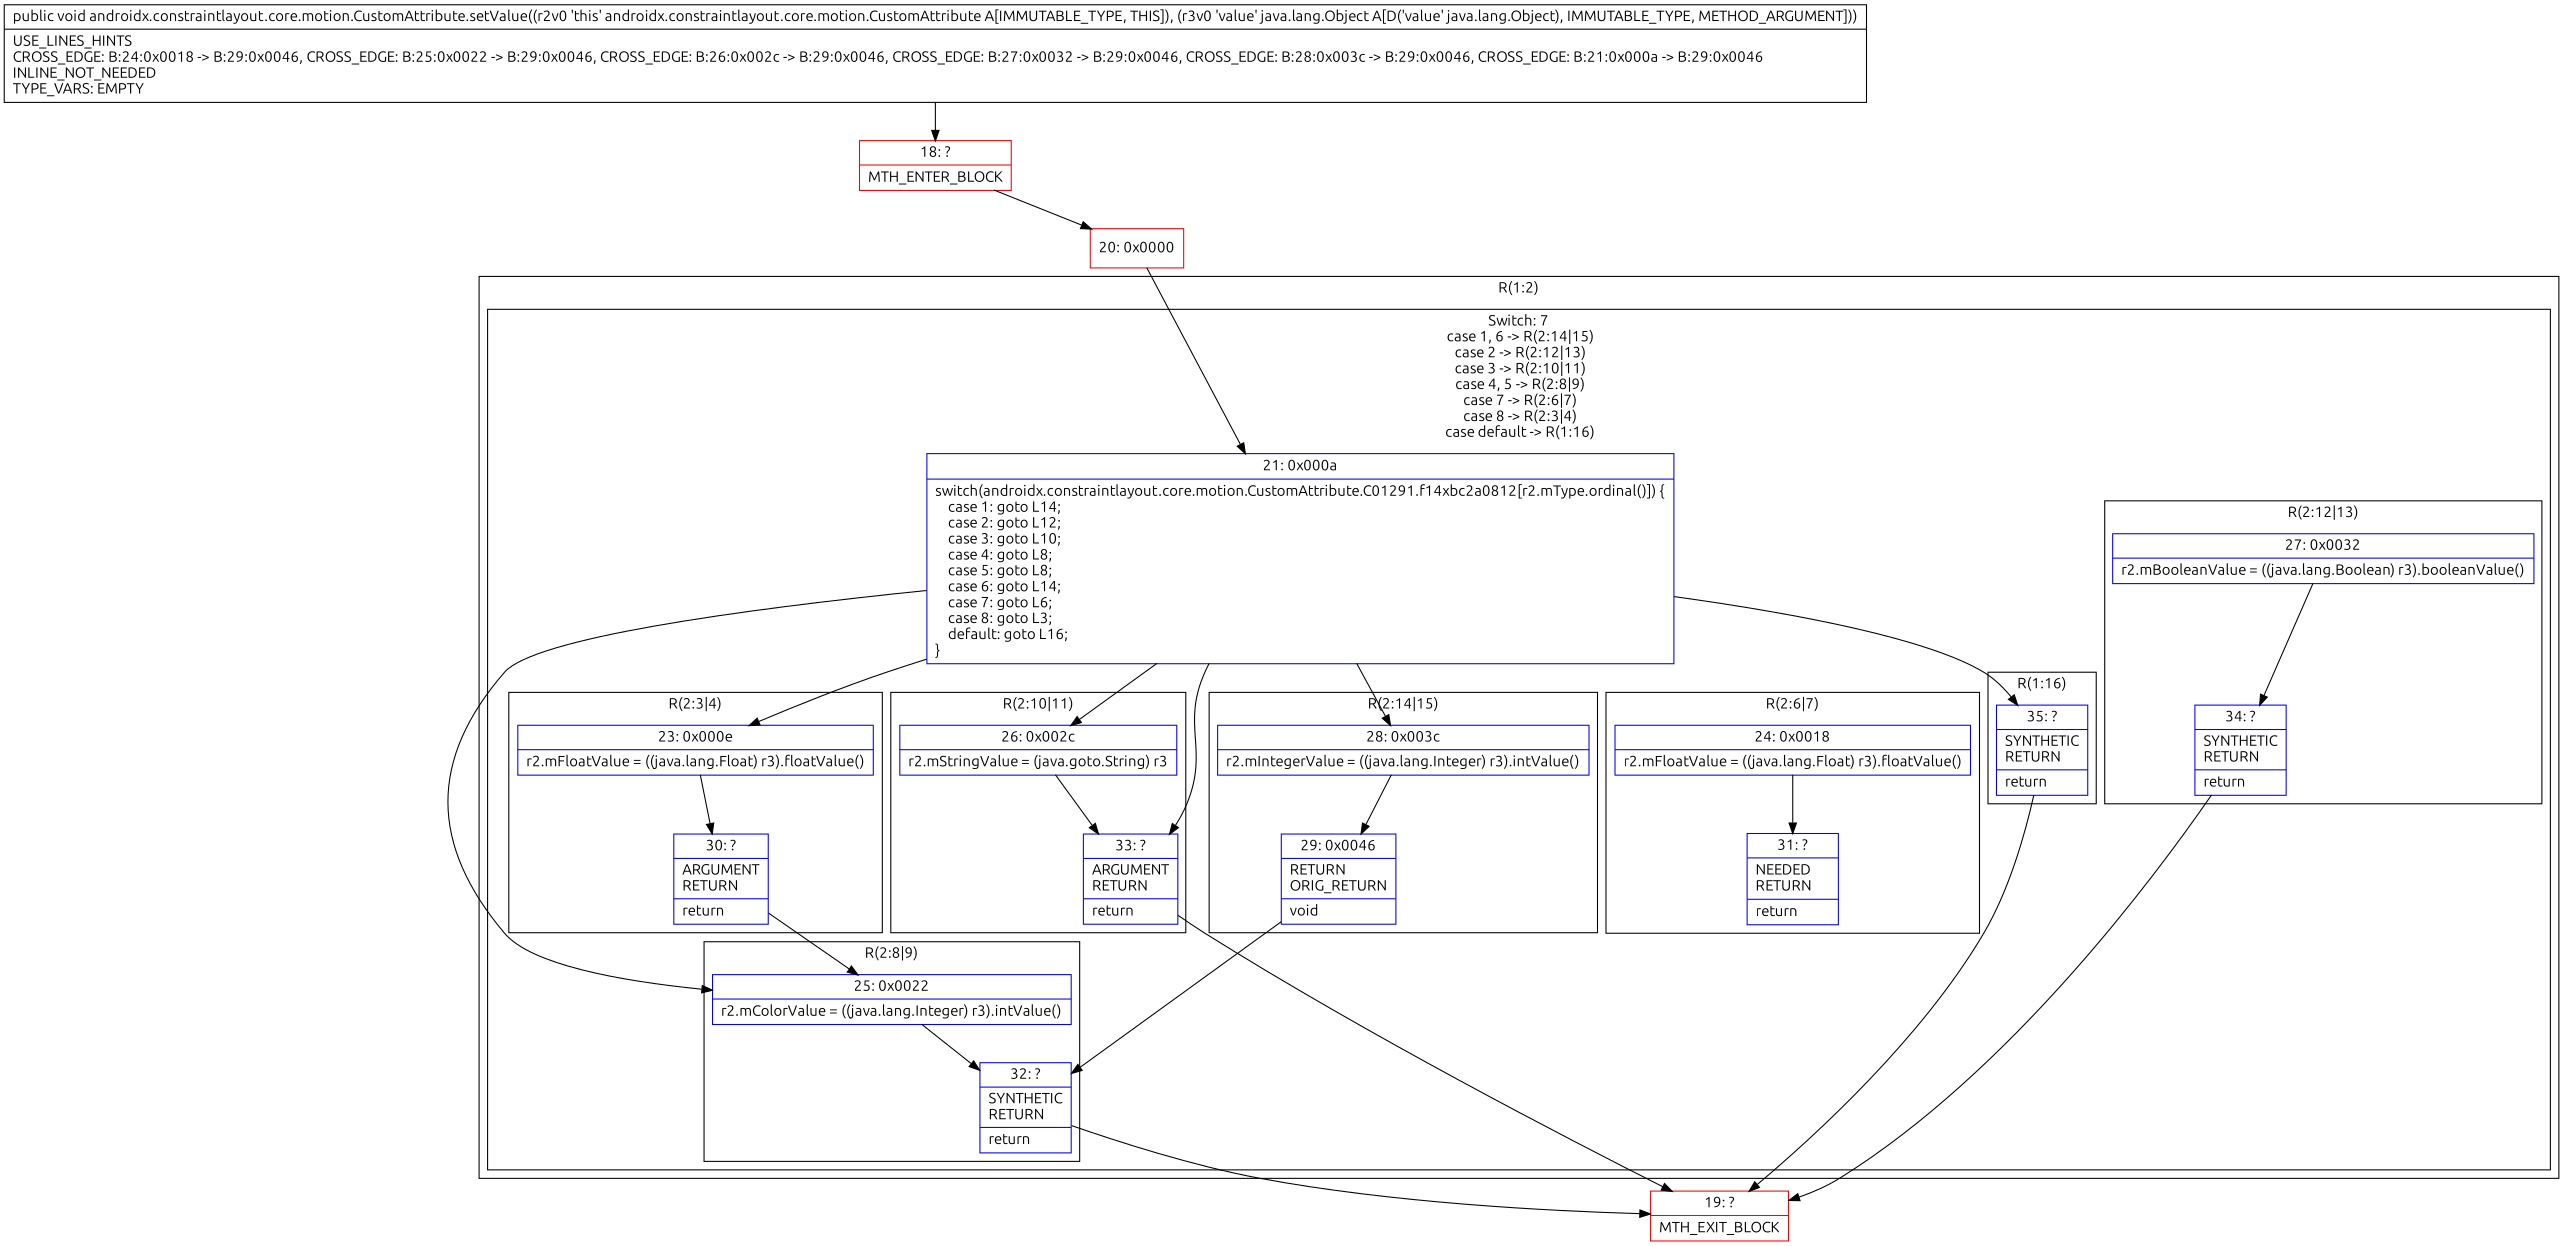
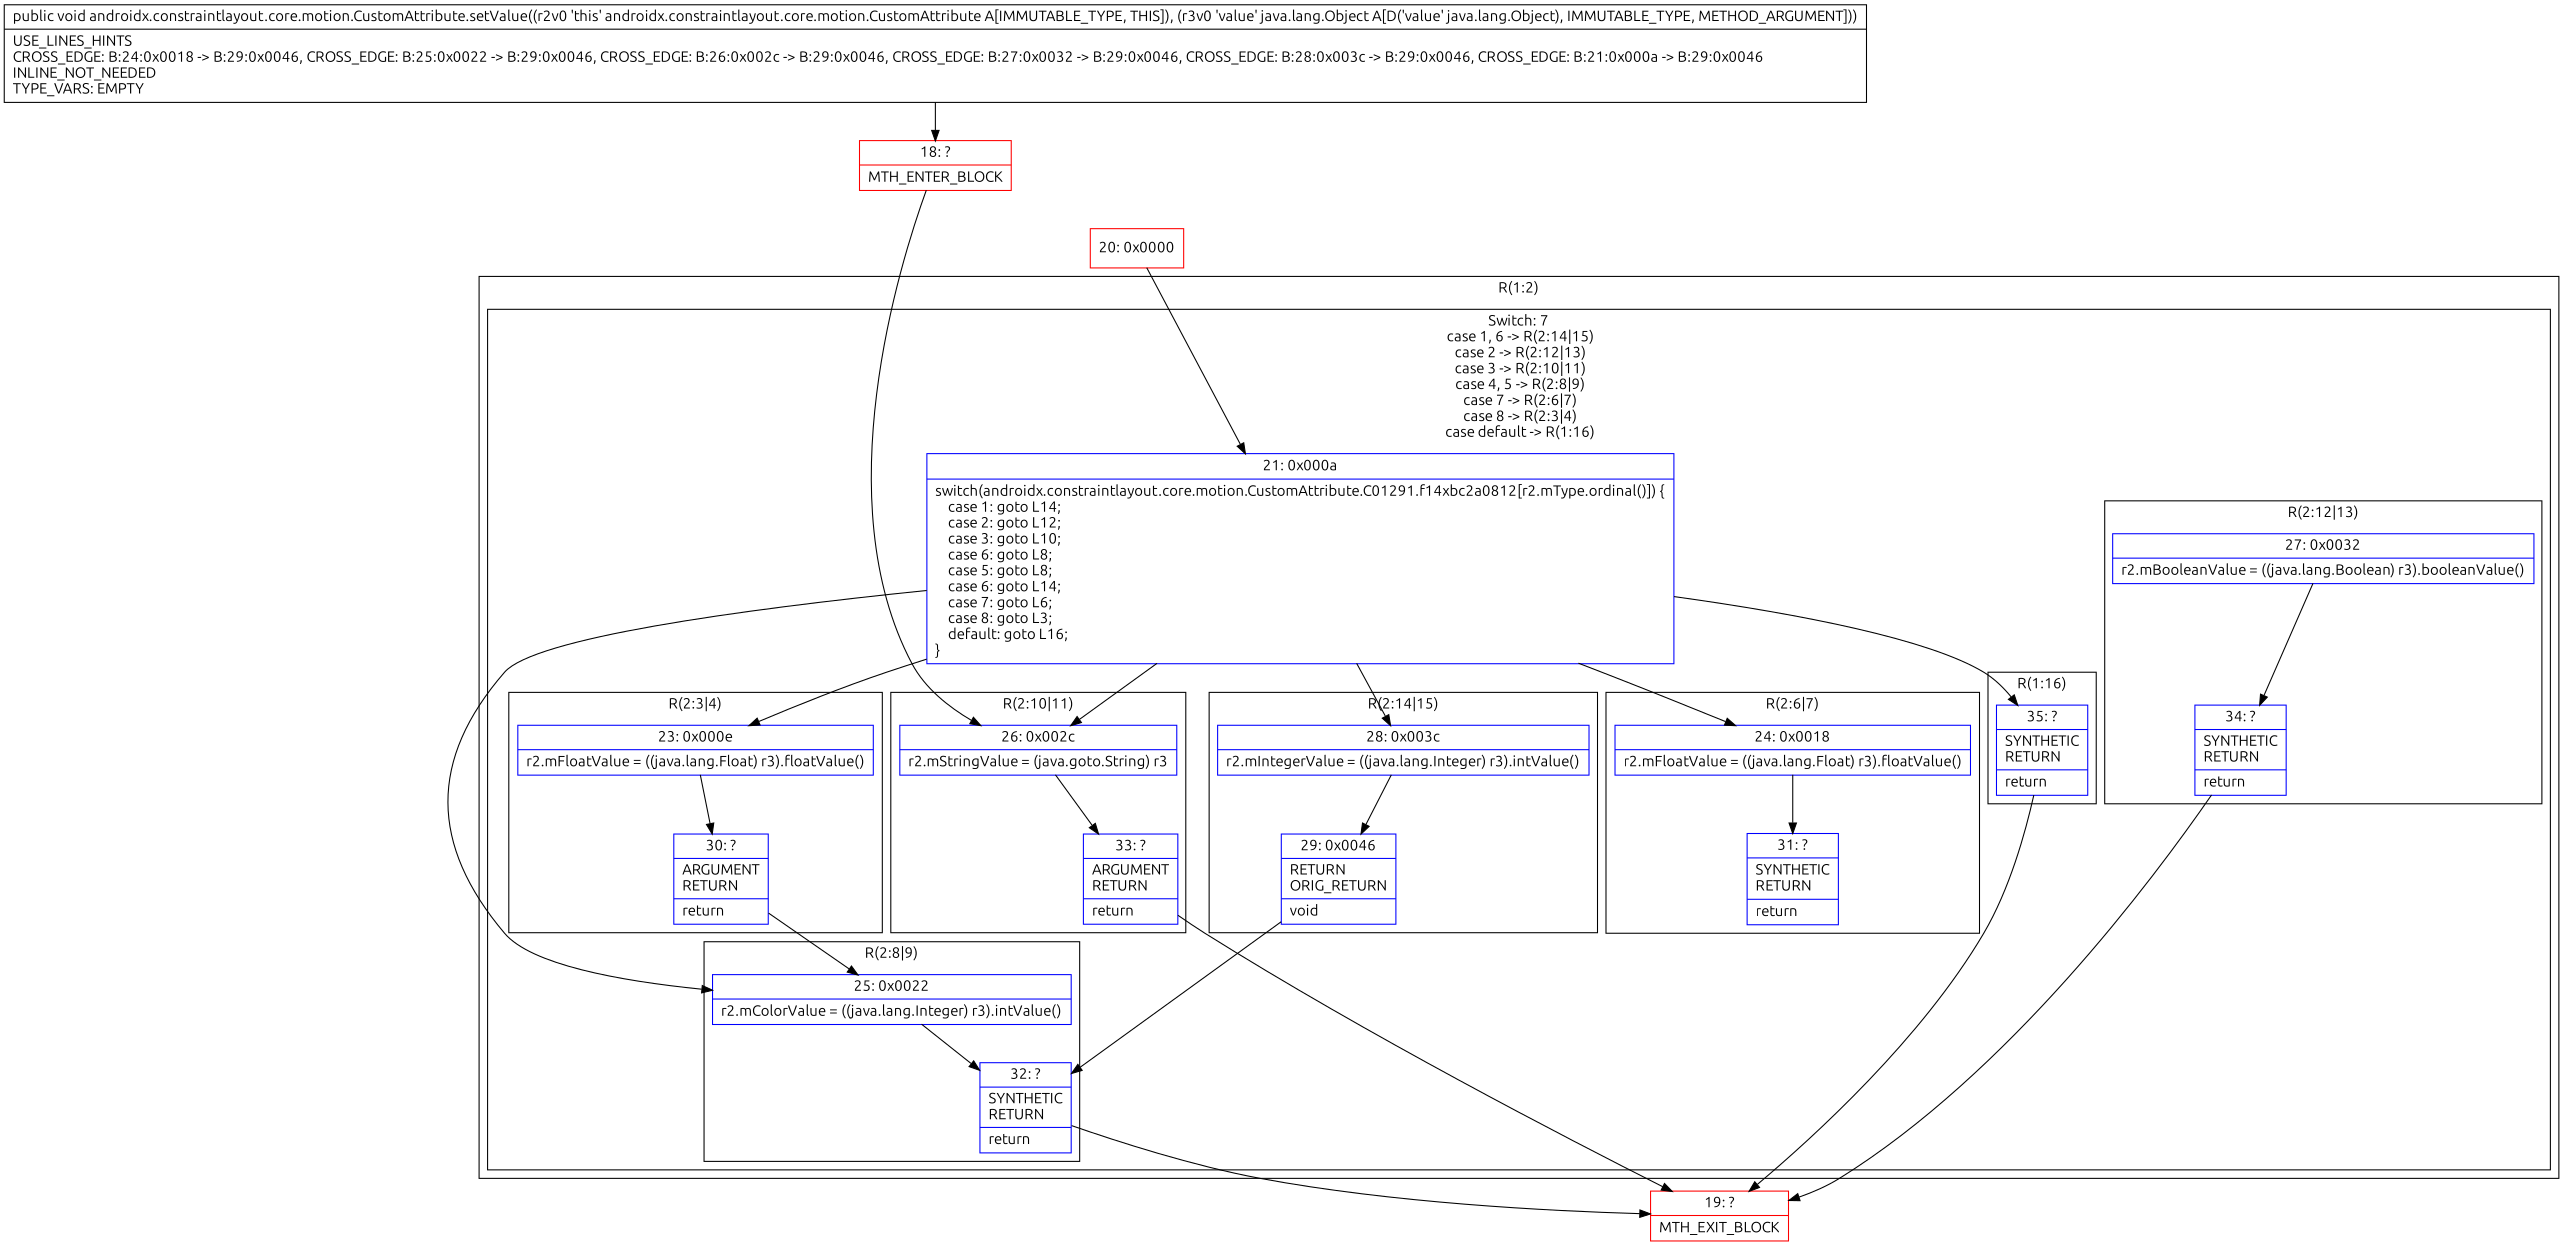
edge "18: ?" -> "20: 0x0000": now "18: ?" -> "26: 0x002c"
node "21: 0x000a": text "case 4: goto L8;" -> "case 6: goto L8;"
edge "21: 0x000a" -> "33: ?": now "21: 0x000a" -> "24: 0x0018"
node "31: ?": text "NEEDED" -> "SYNTHETIC"
